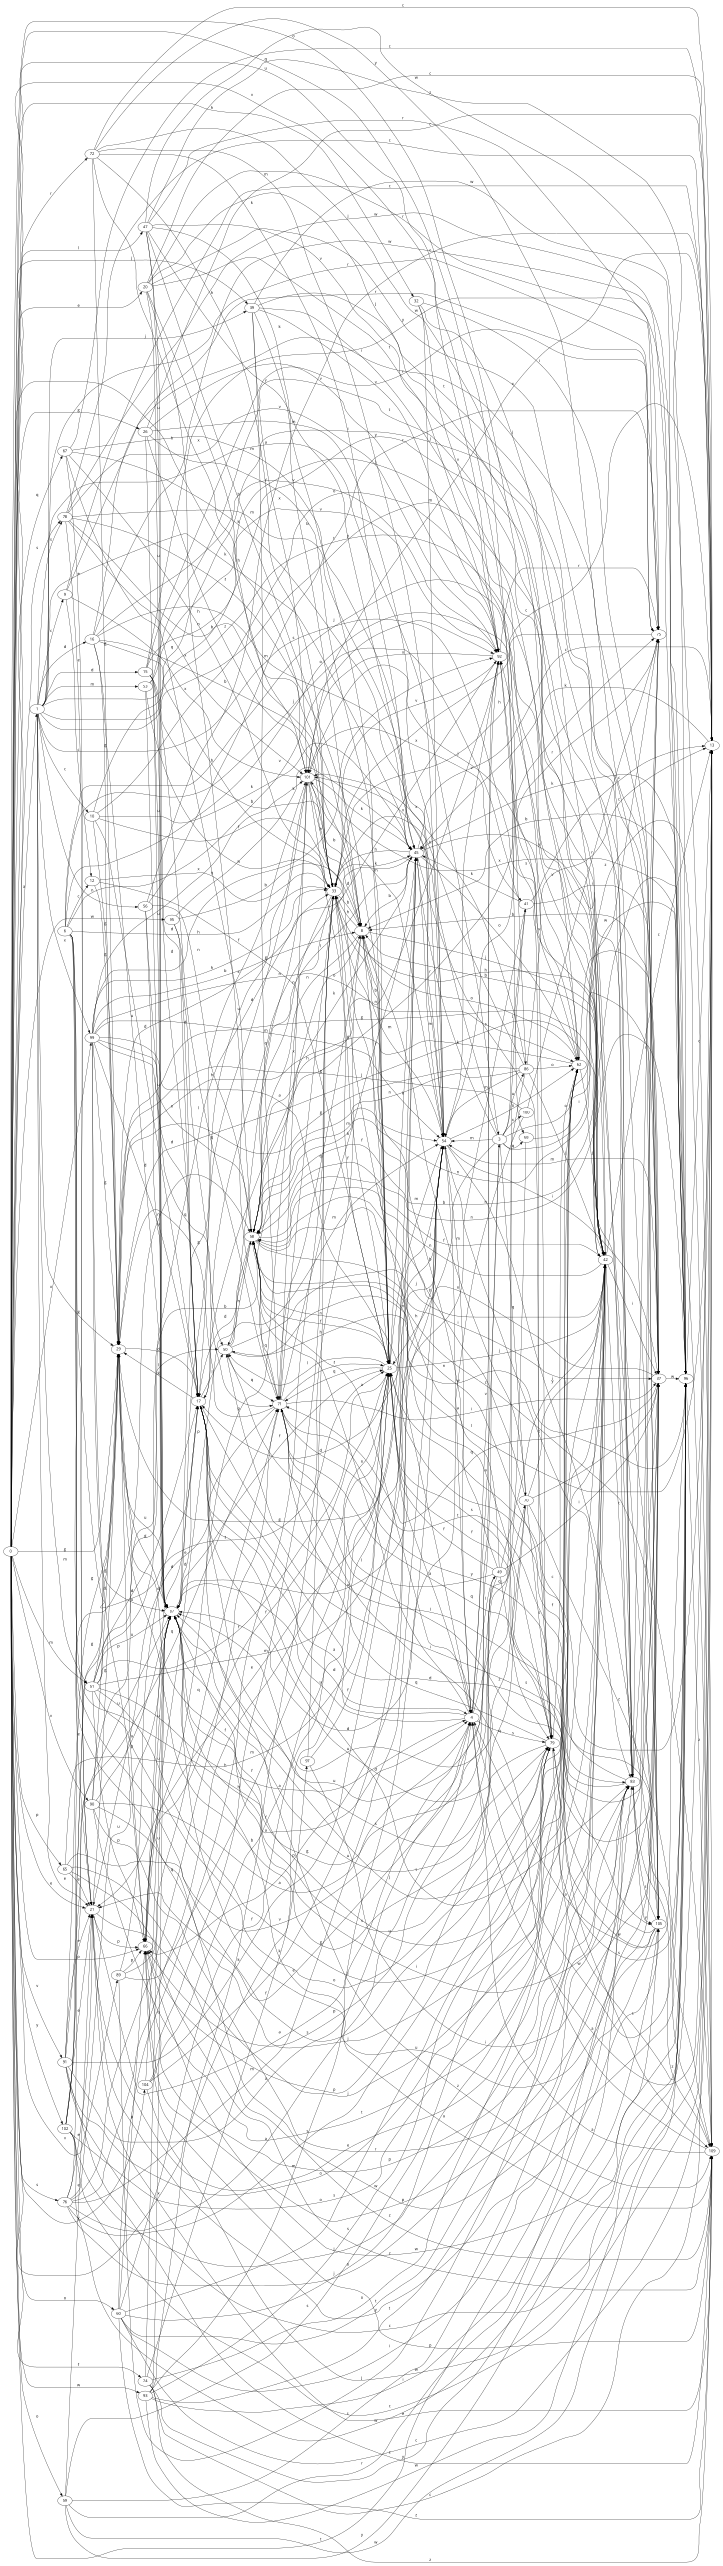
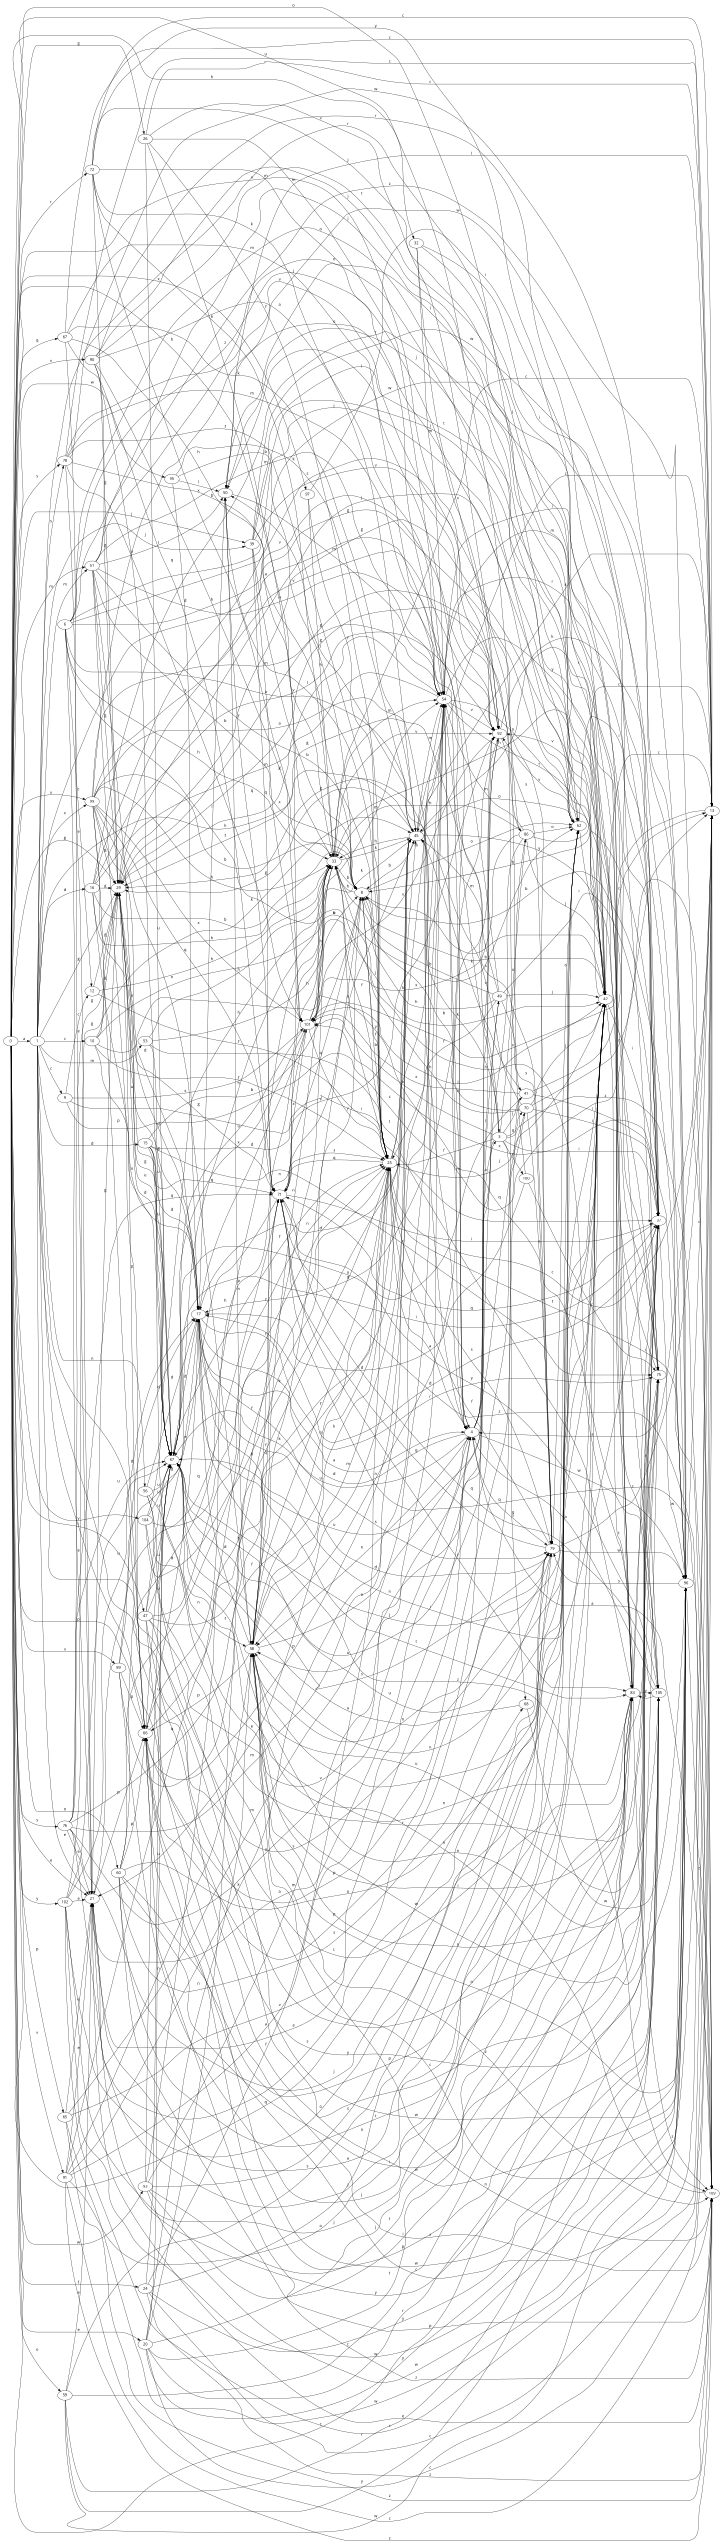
edge "100" -> "87": now "100" -> "17"
